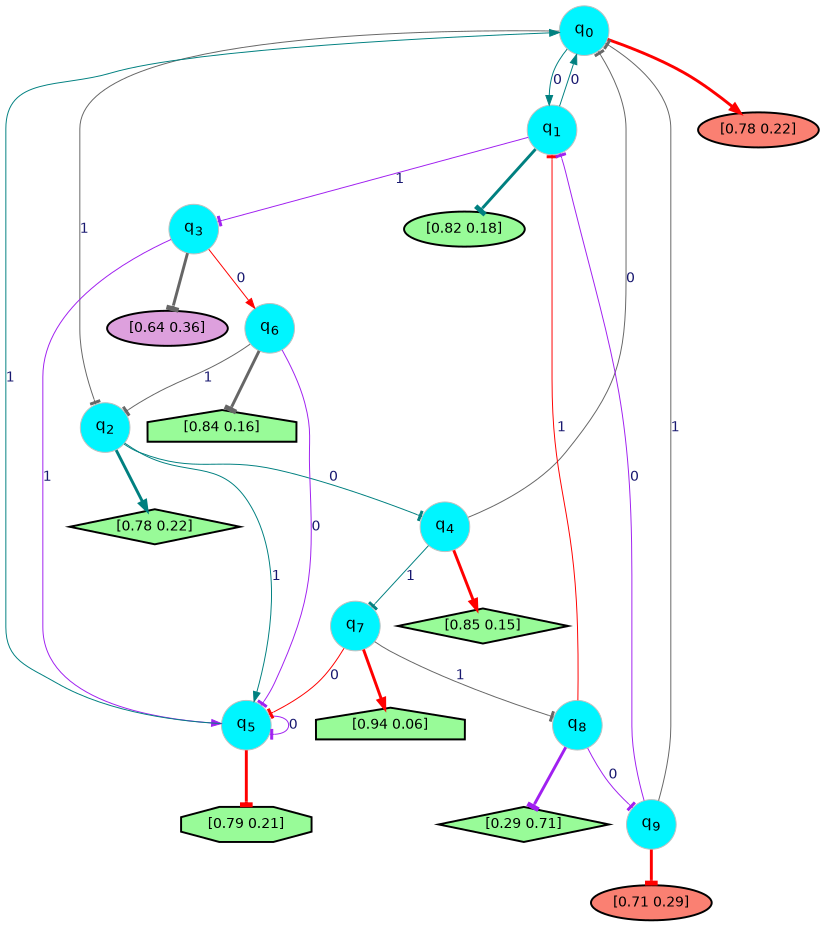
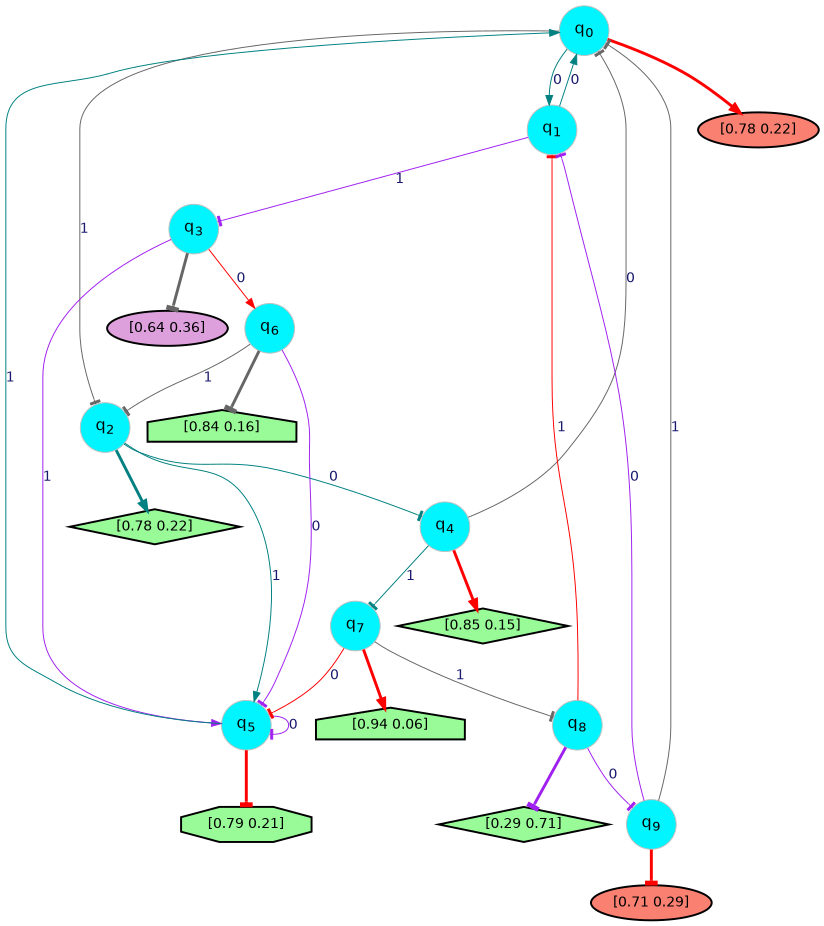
node "[0.82 0.18]": removed
